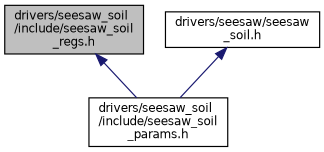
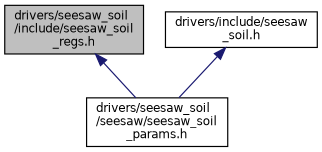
node "drivers/seesaw/seesaw _soil.h": label "drivers/seesaw/seesaw _soil.h" -> "drivers/include/seesaw _soil.h"
node "drivers/seesaw_soil /include/seesaw_soil _params.h": label "drivers/seesaw_soil /include/seesaw_soil _params.h" -> "drivers/seesaw_soil /seesaw/seesaw_soil _params.h"
